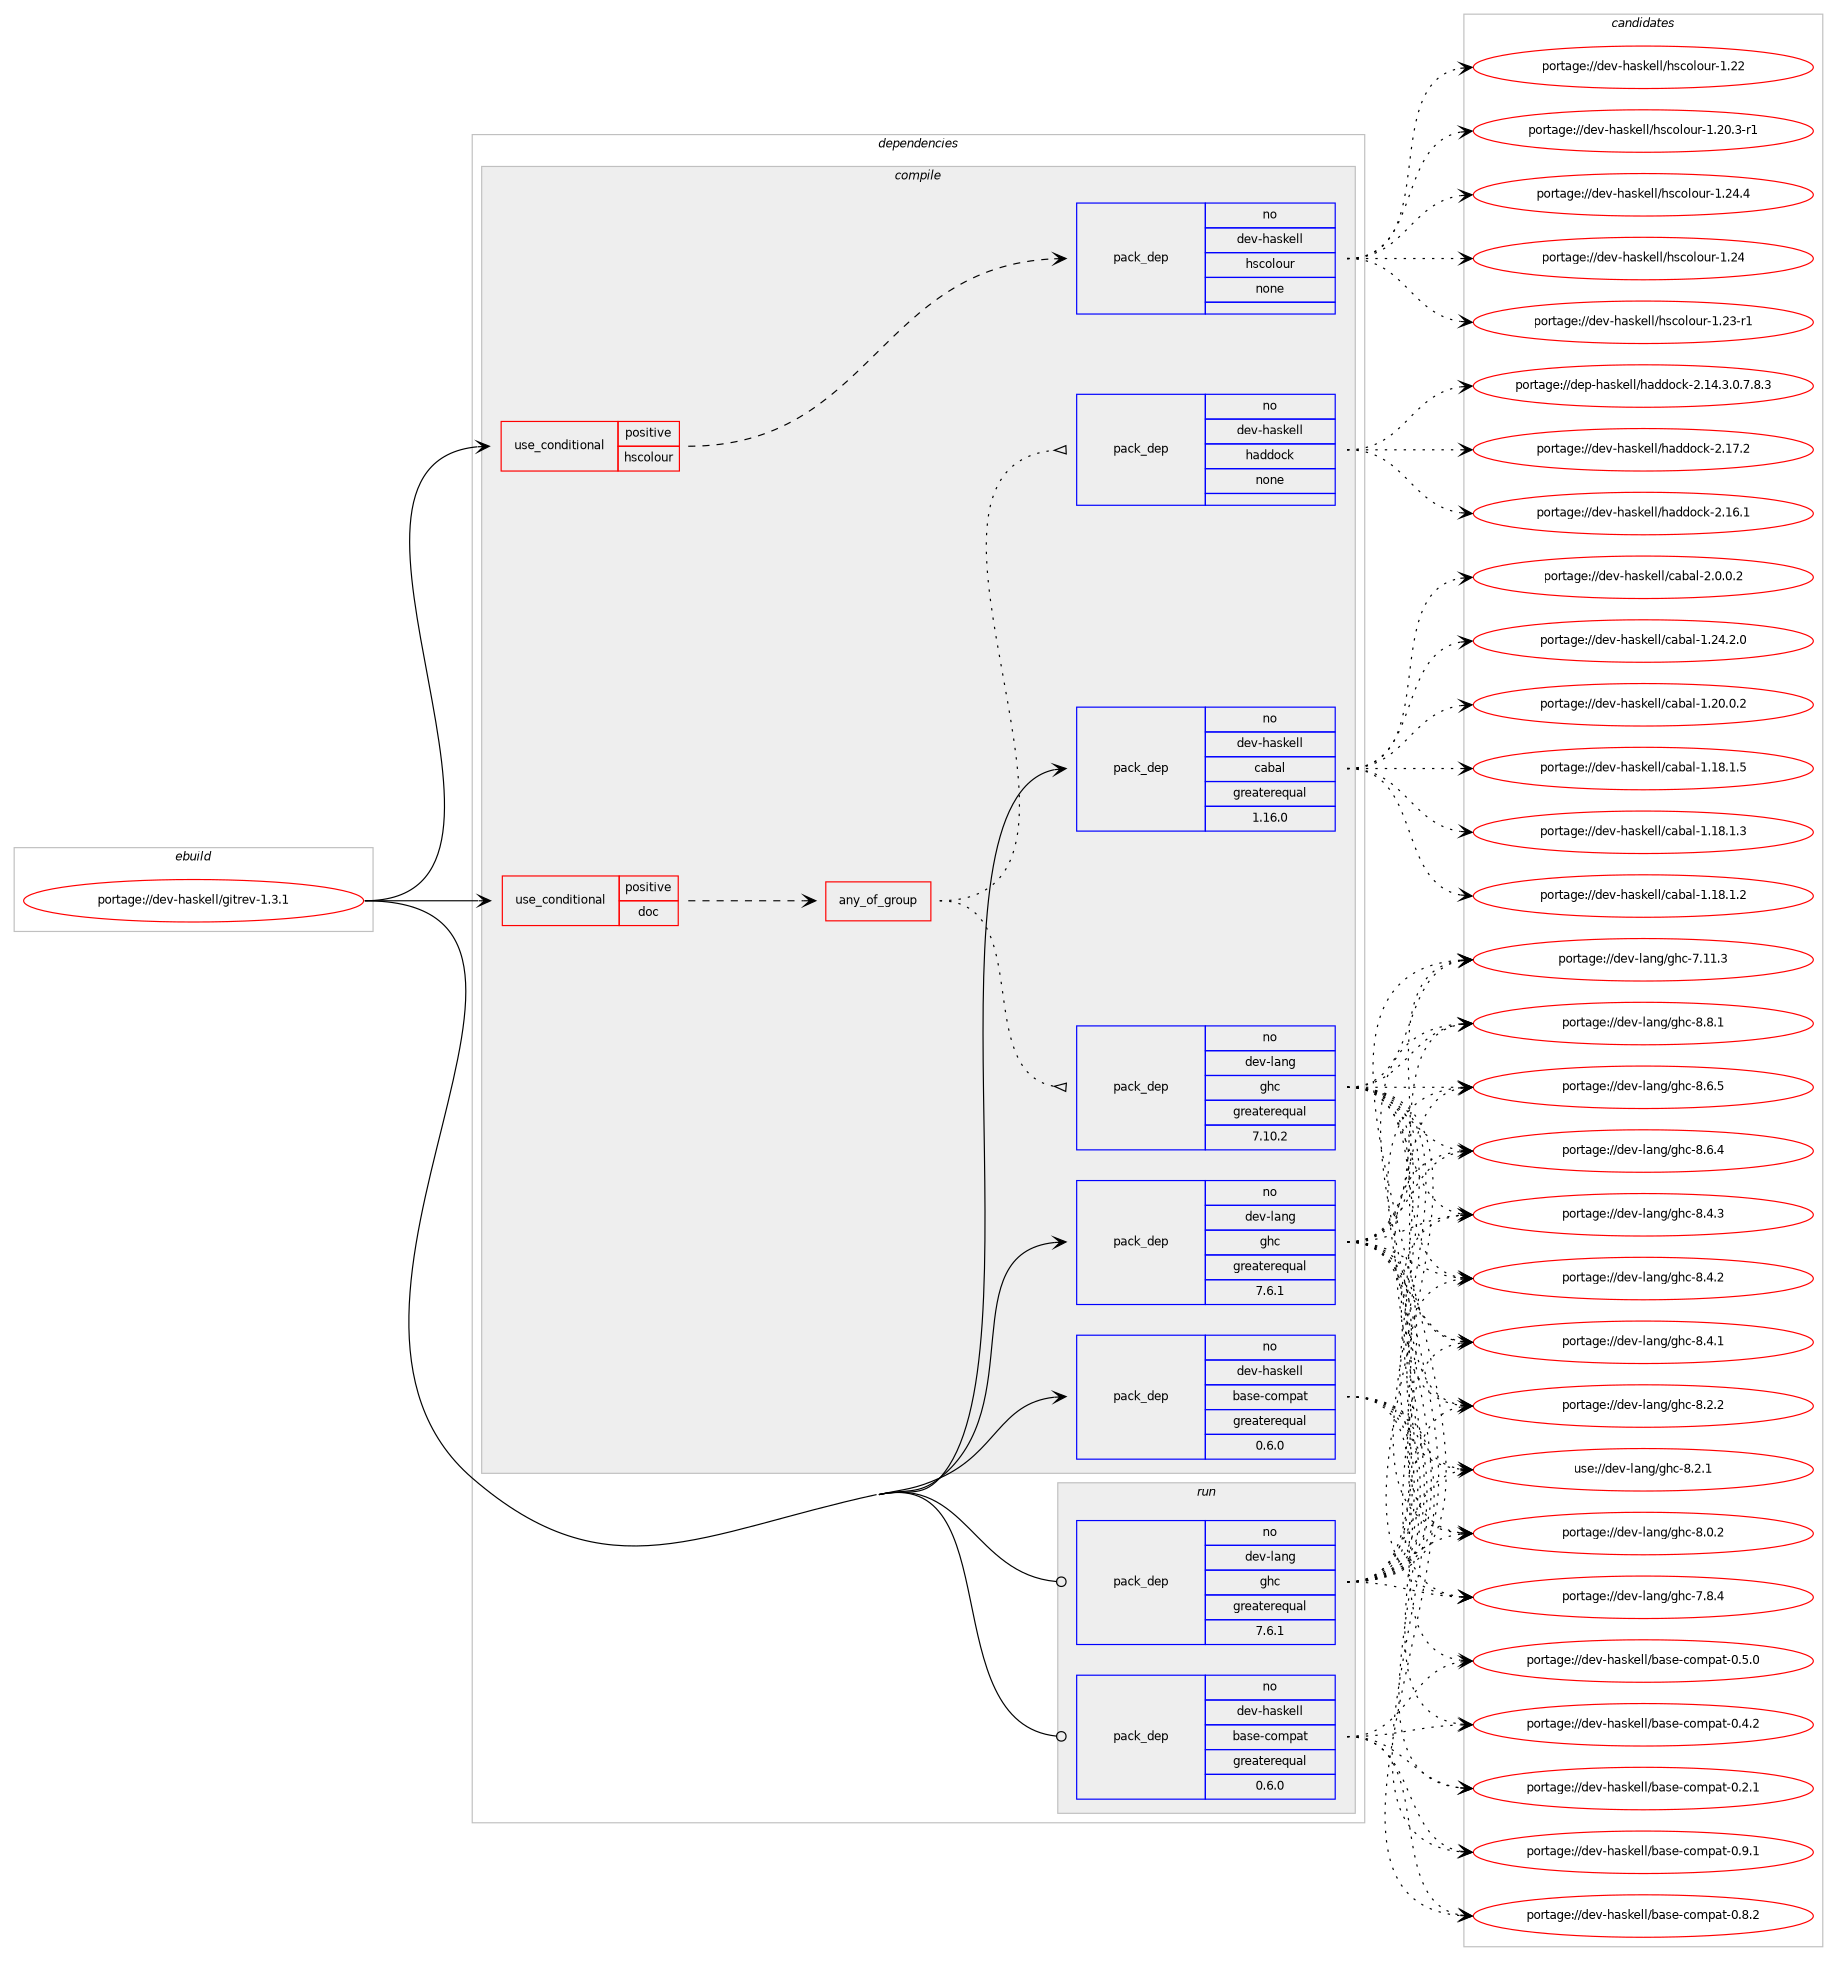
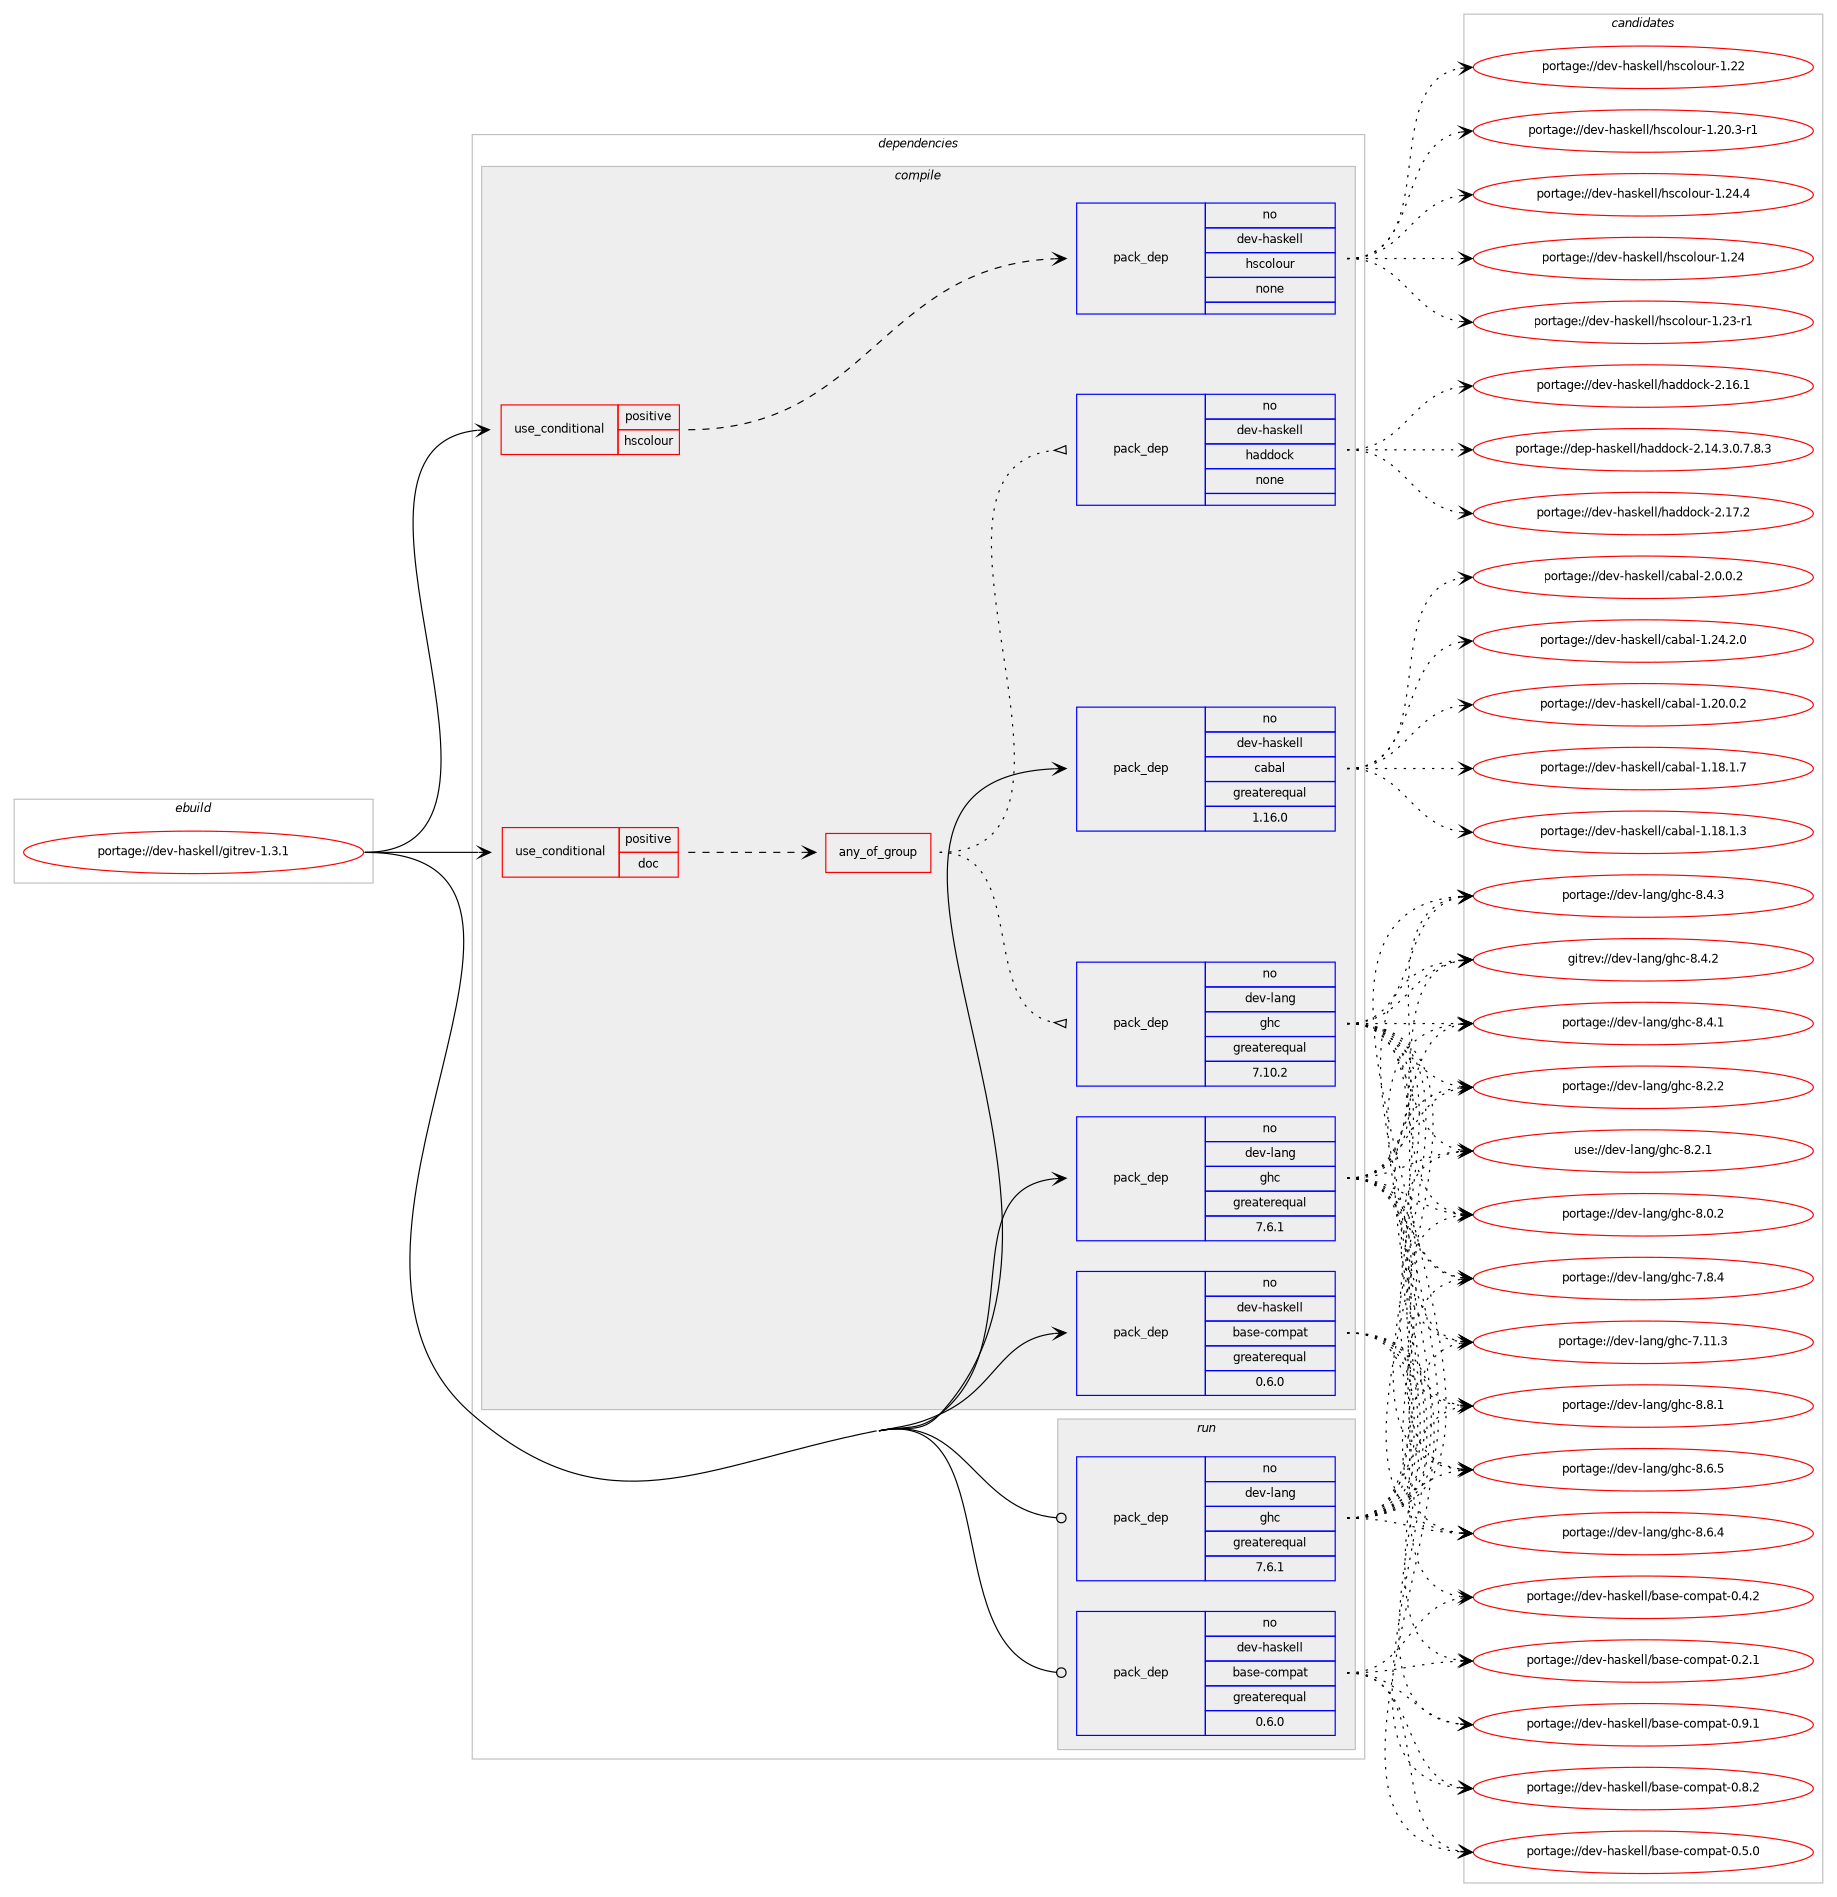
node "portage://dev-haskell/cabal-1.18.1.5": label "portage://dev-haskell/cabal-1.18.1.5" -> "portage://dev-haskell/cabal-1.18.1.7"
node "portage://dev-haskell/cabal-1.18.1.2": removed
node "portage://dev-lang/ghc-8.4.2": label "portage://dev-lang/ghc-8.4.2" -> "gitrev://dev-lang/ghc-8.4.2"
